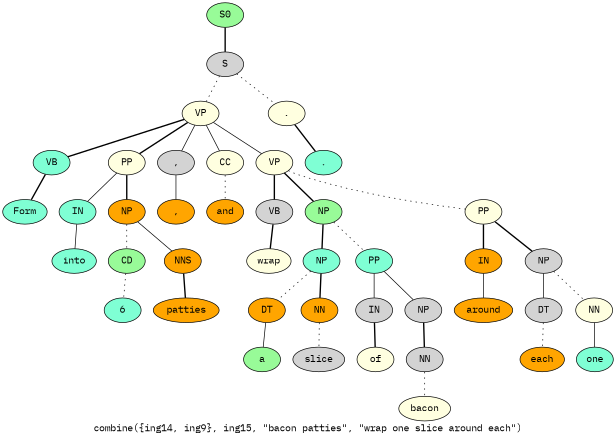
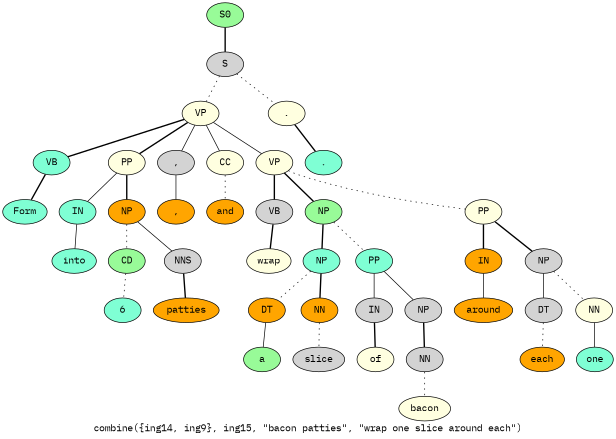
node "NNS": fillcolor orange -> lightgrey
